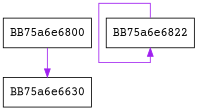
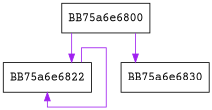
edge "BB75a6e6800" -> "BB75a6e6822": added
node "BB75a6e6630": label "BB75a6e6630" -> "BB75a6e6830"
